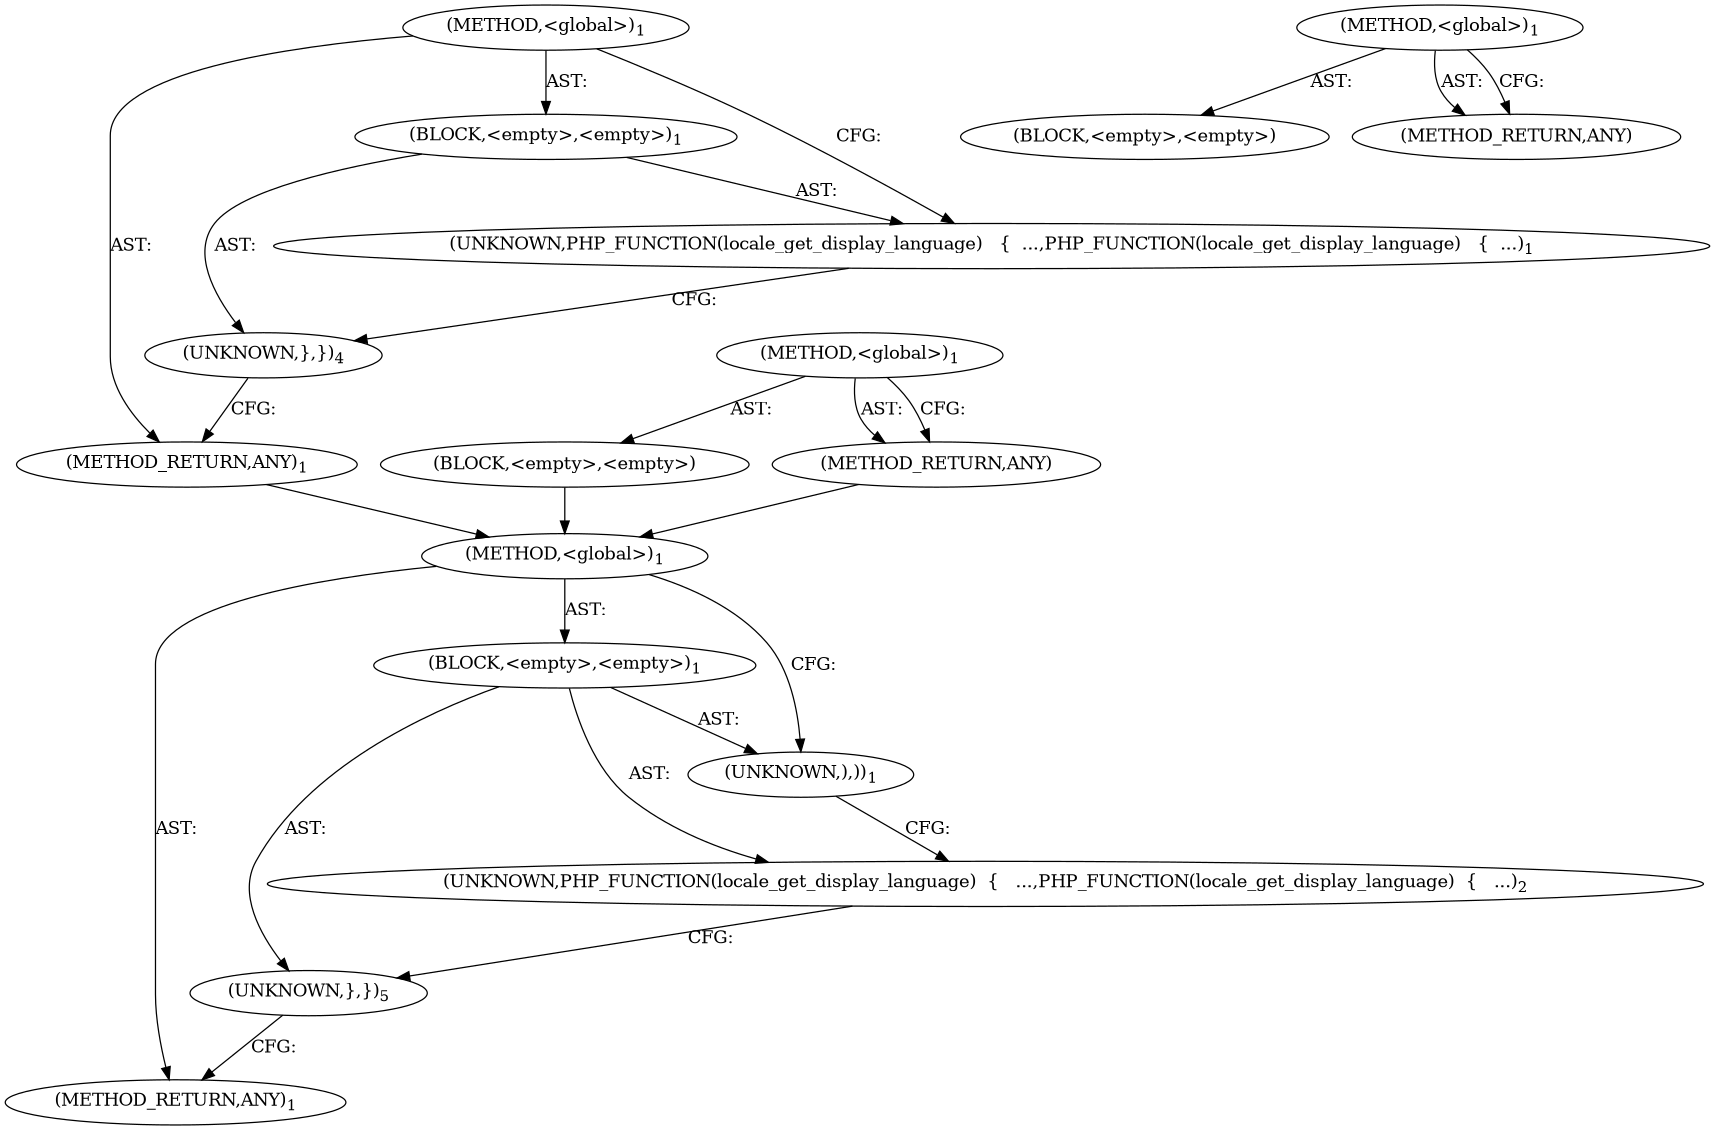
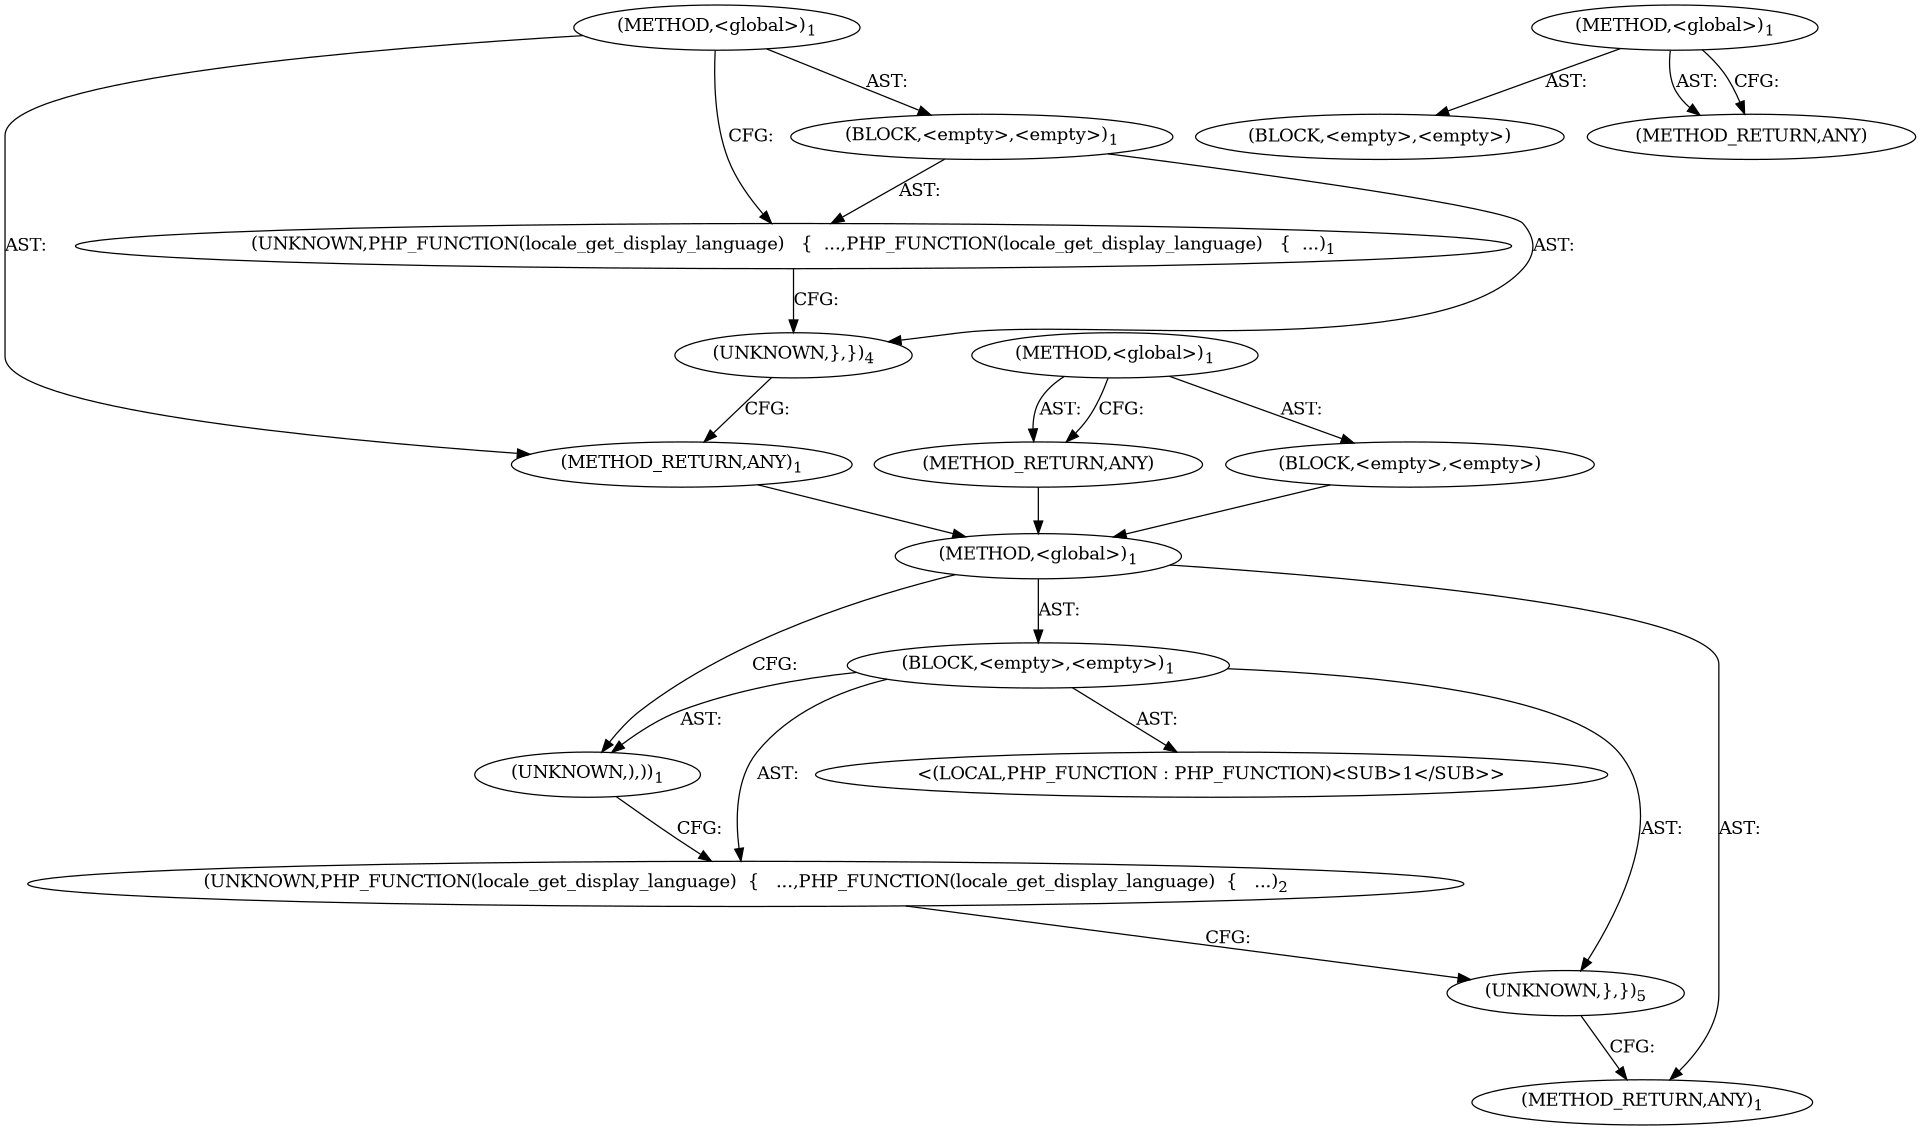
node "<(LOCAL,PHP_FUNCTION : PHP_FUNCTION)<SUB>1</SUB>>": added
